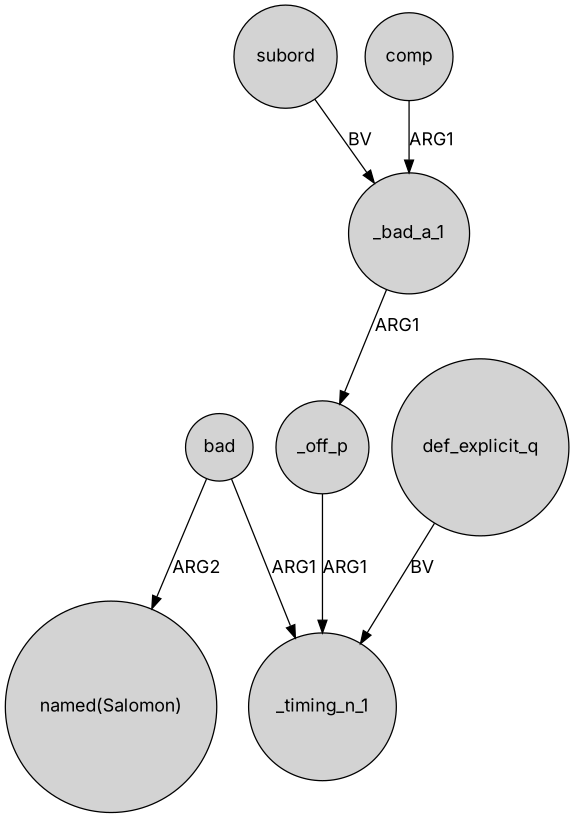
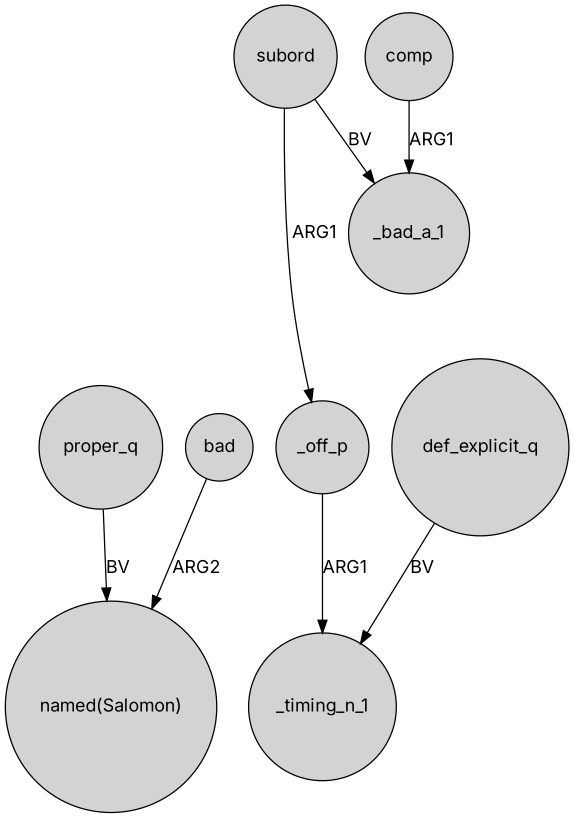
edge "_bad_a_1" -> "_off_p": now "subord" -> "_off_p"
node "proper_q": added
edge "bad" -> "_timing_n_1": removed, label "ARG1"
